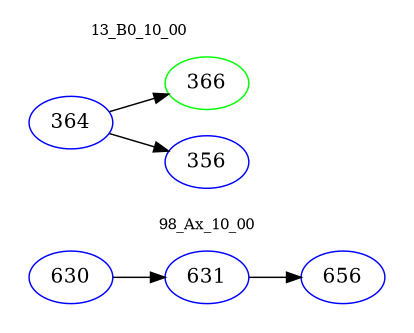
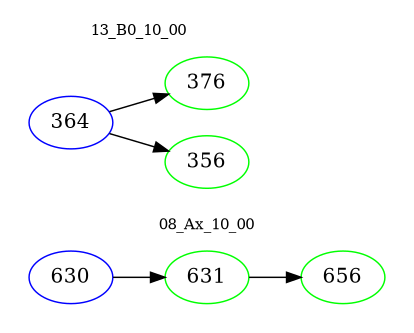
node "366": label "366" -> "376"
node "356": color blue -> green
cluster "98_Ax_10_00": label "98_Ax_10_00" -> "08_Ax_10_00"
node "631": color blue -> green
node "656": color blue -> green
